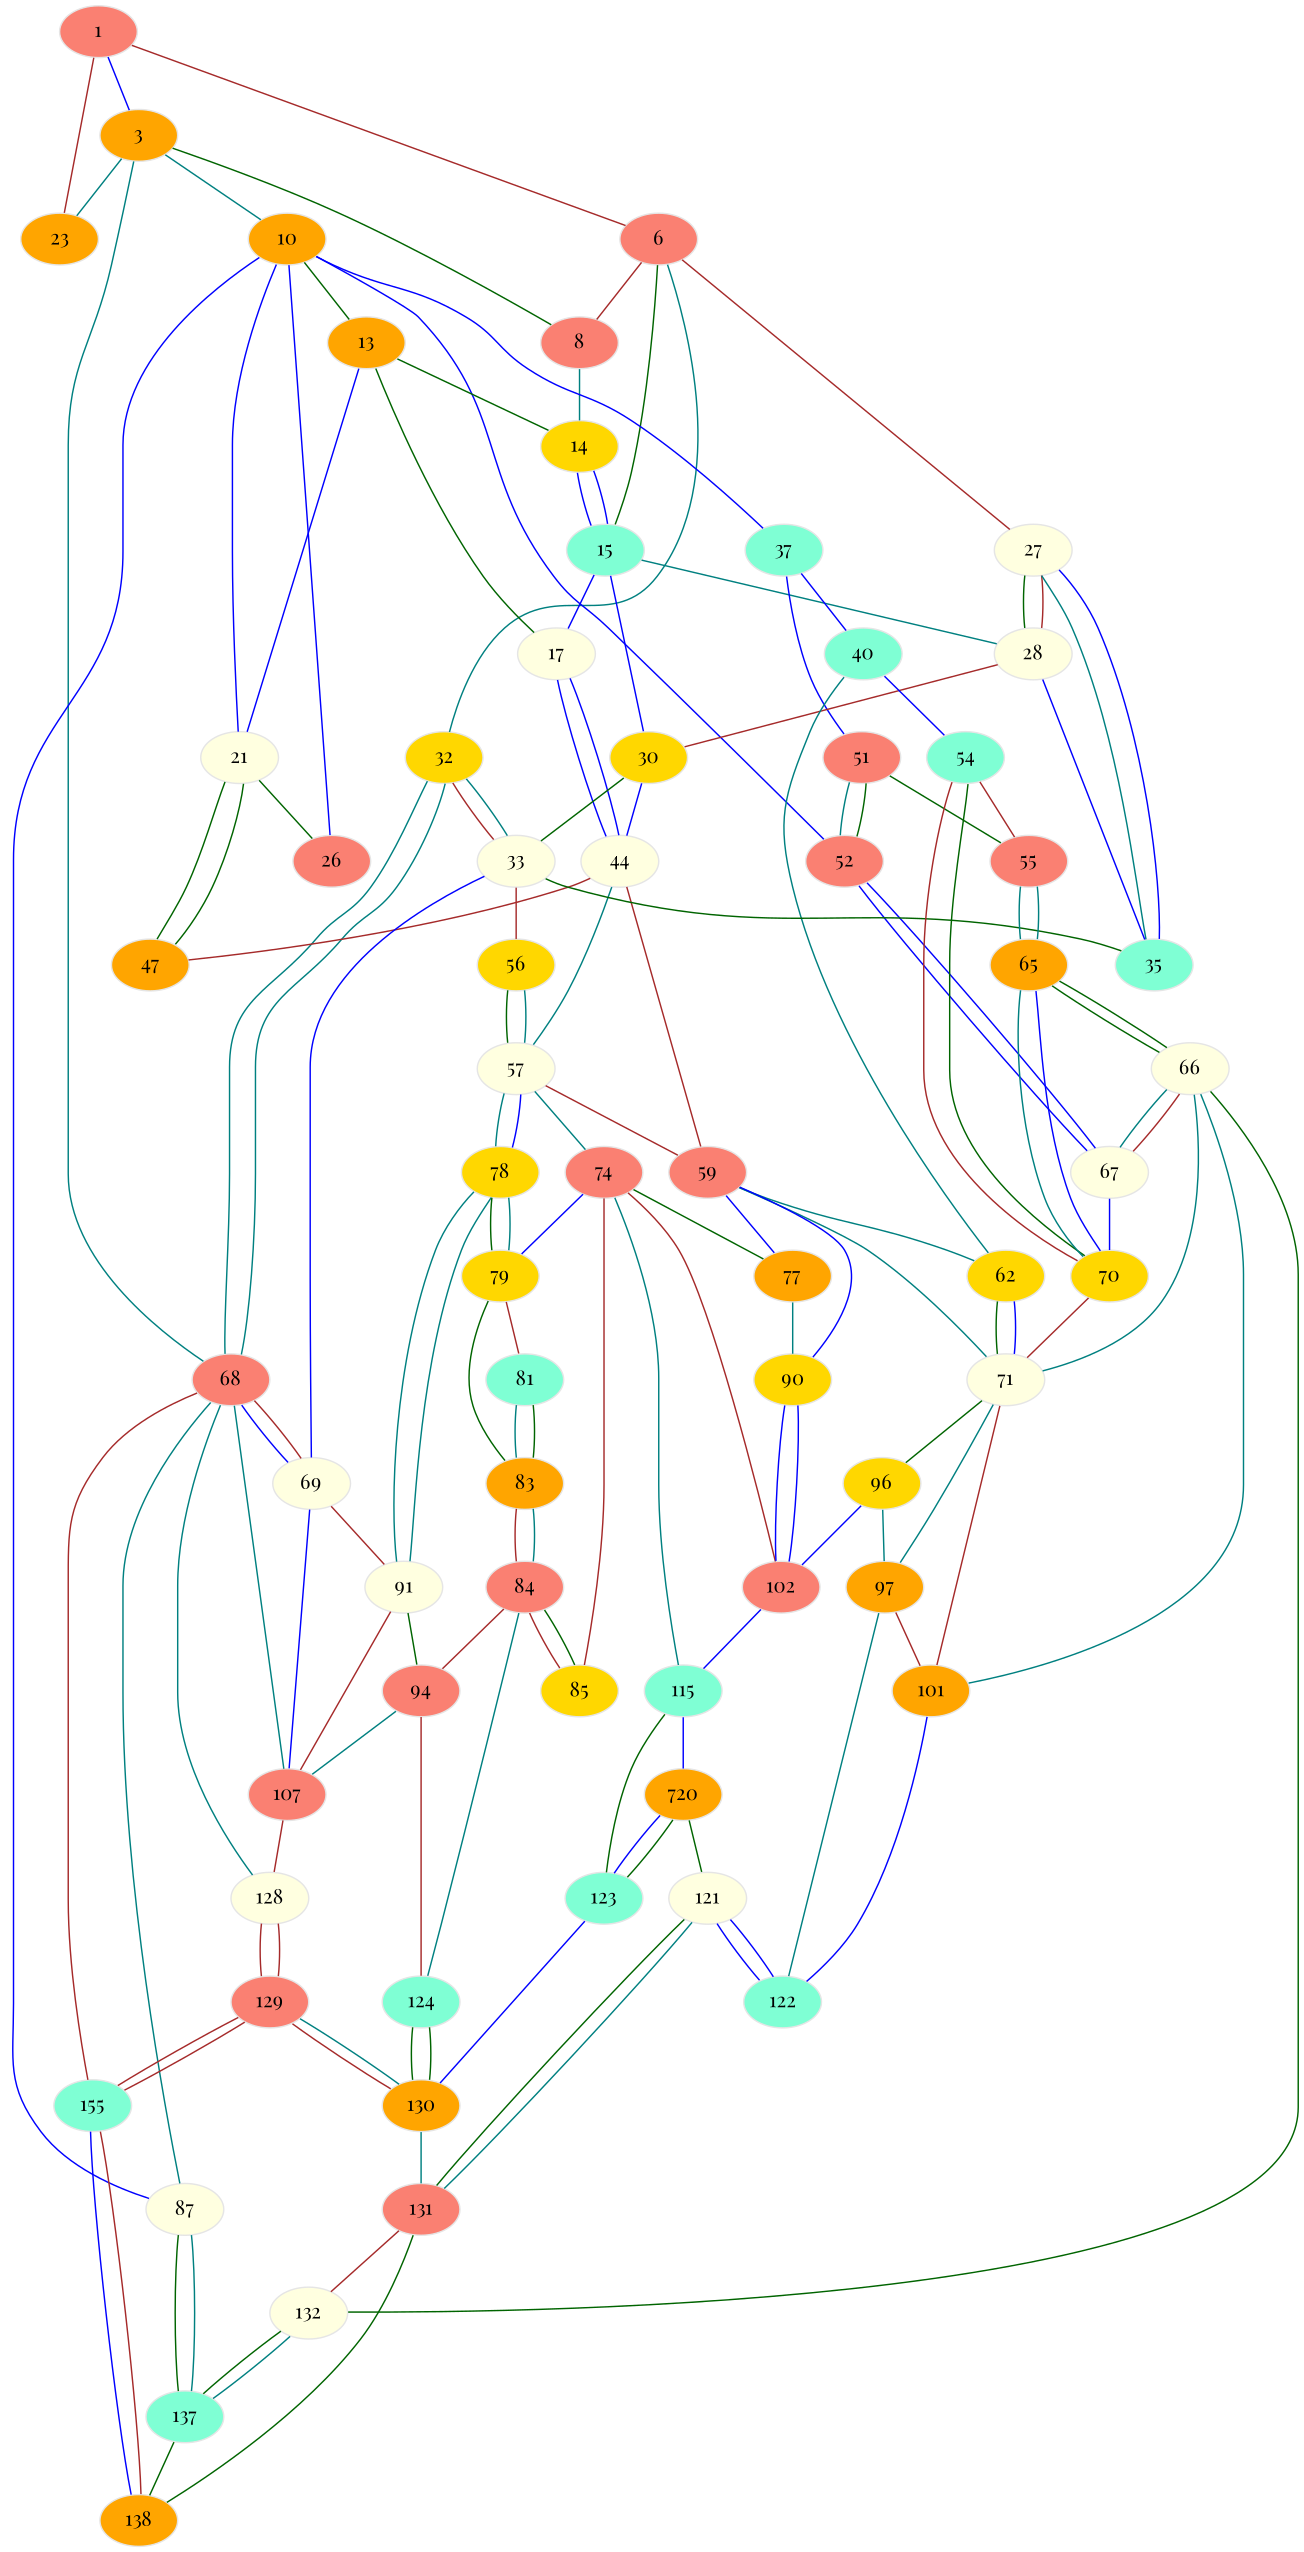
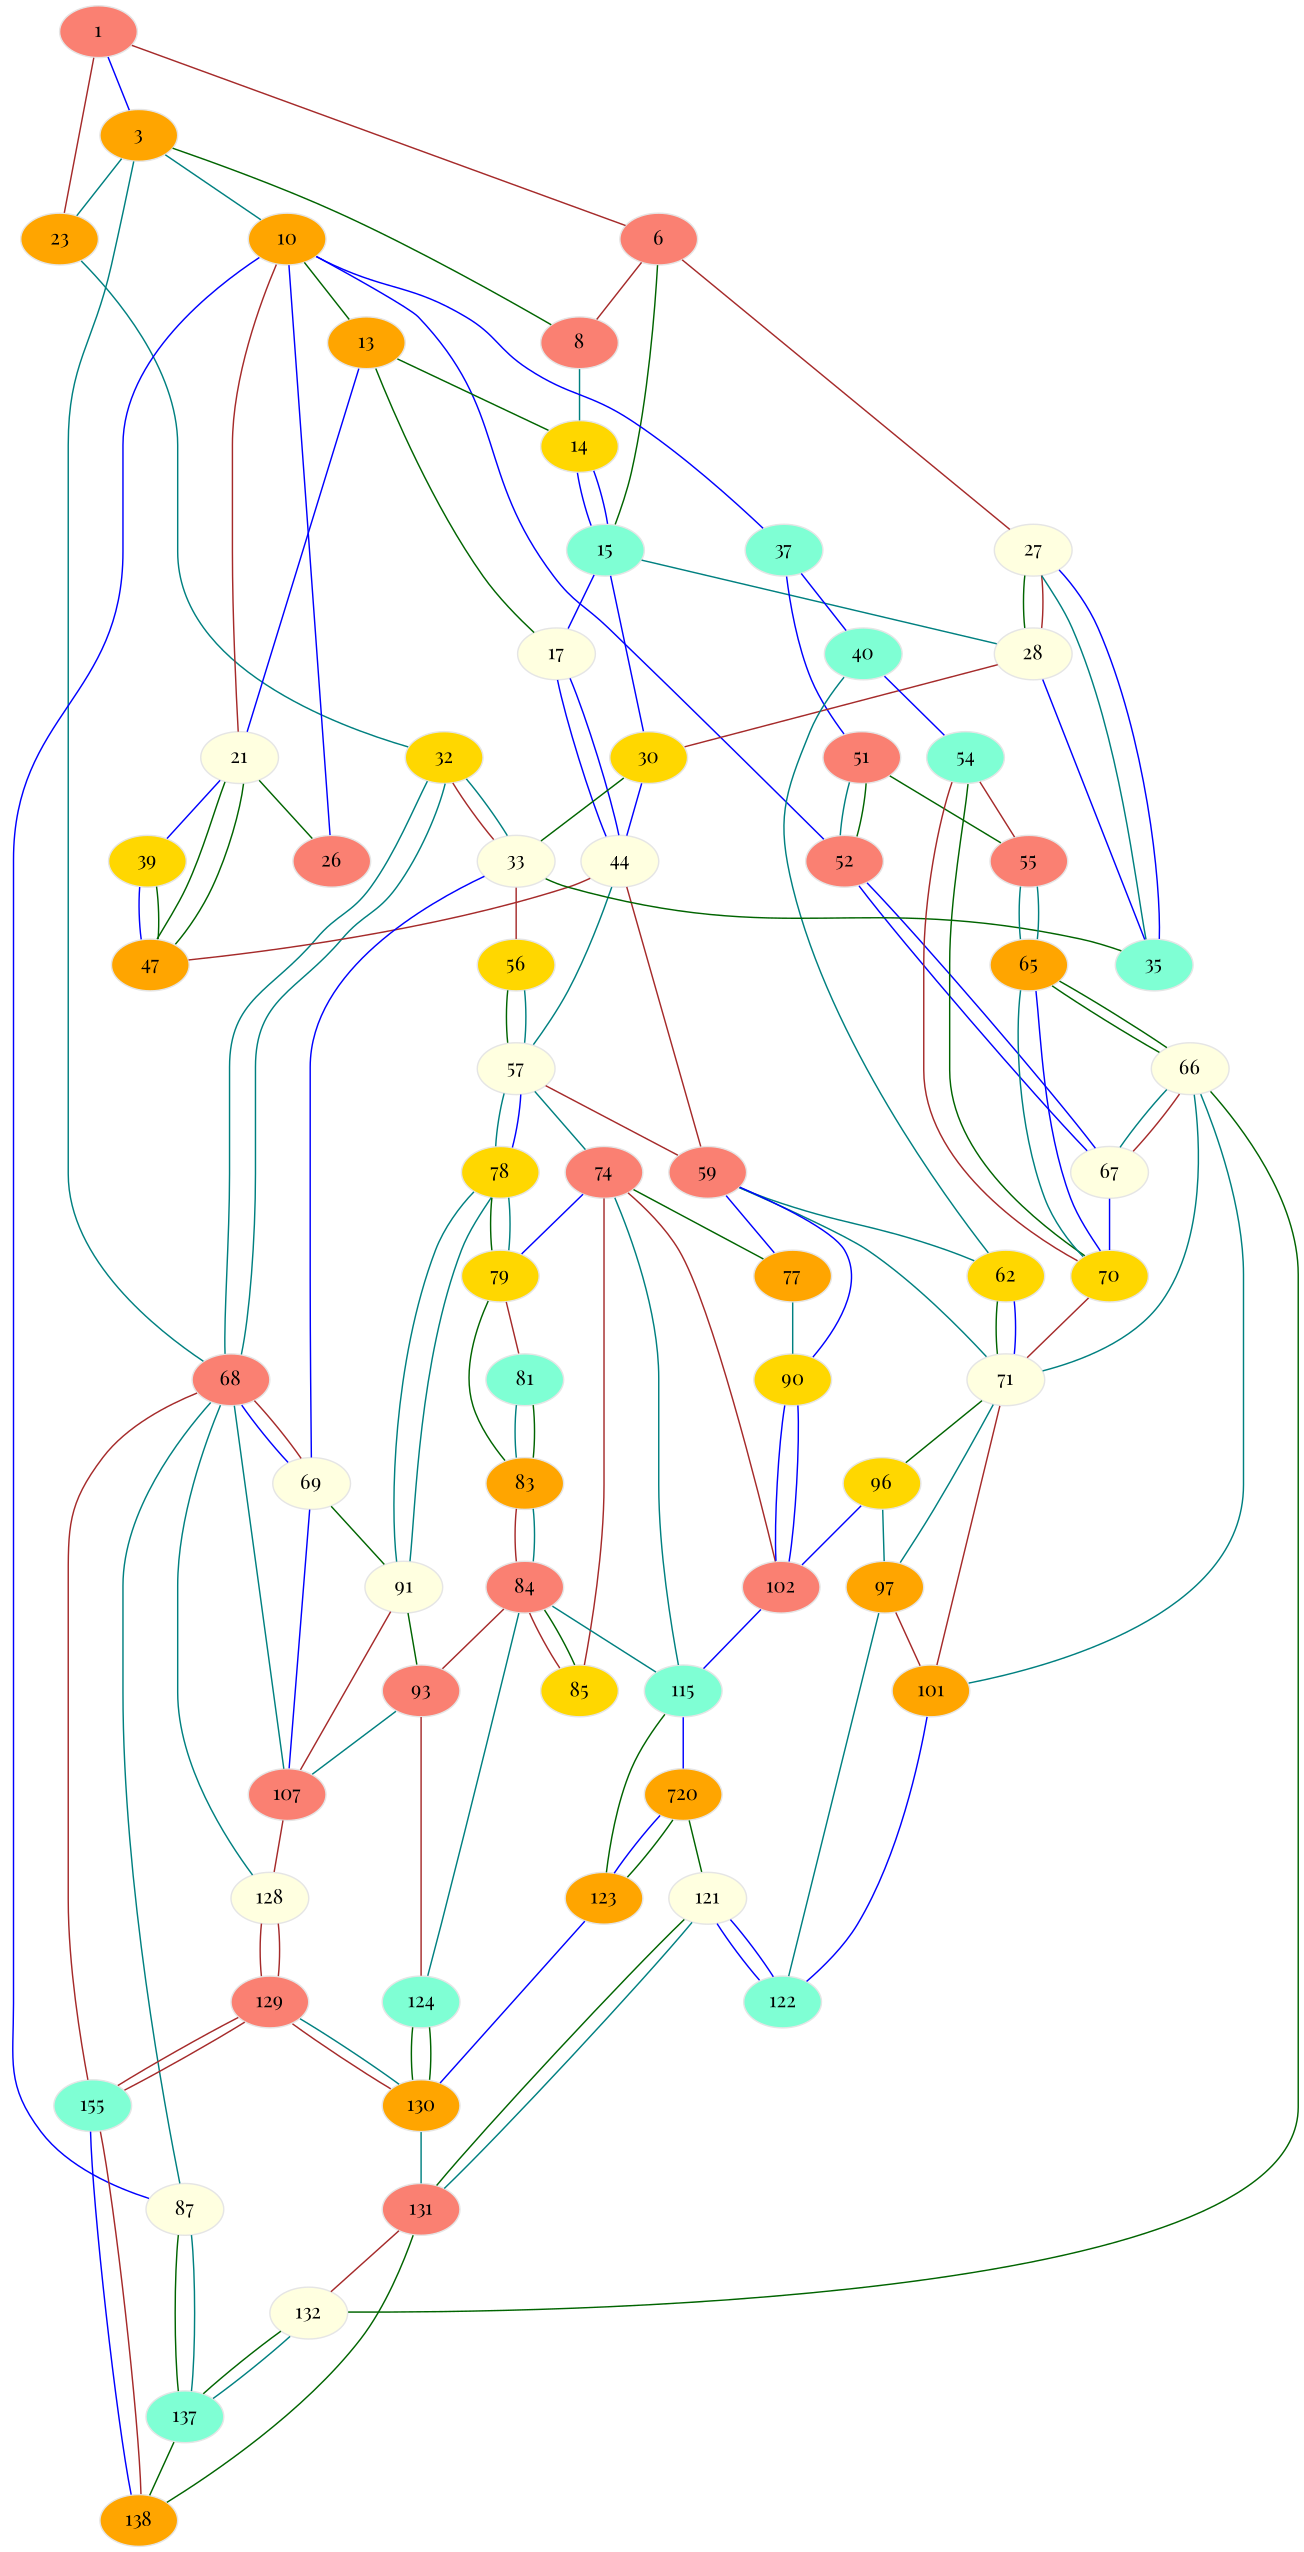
edge "10" -- "21": color blue -> brown
edge "6" -- "32": now "23" -- "32"
node "39": added
edge "69" -- "91": color brown -> darkgreen
edge "84" -- "115": added
node "94": label "94" -> "93"
node "123": fillcolor aquamarine -> orange
